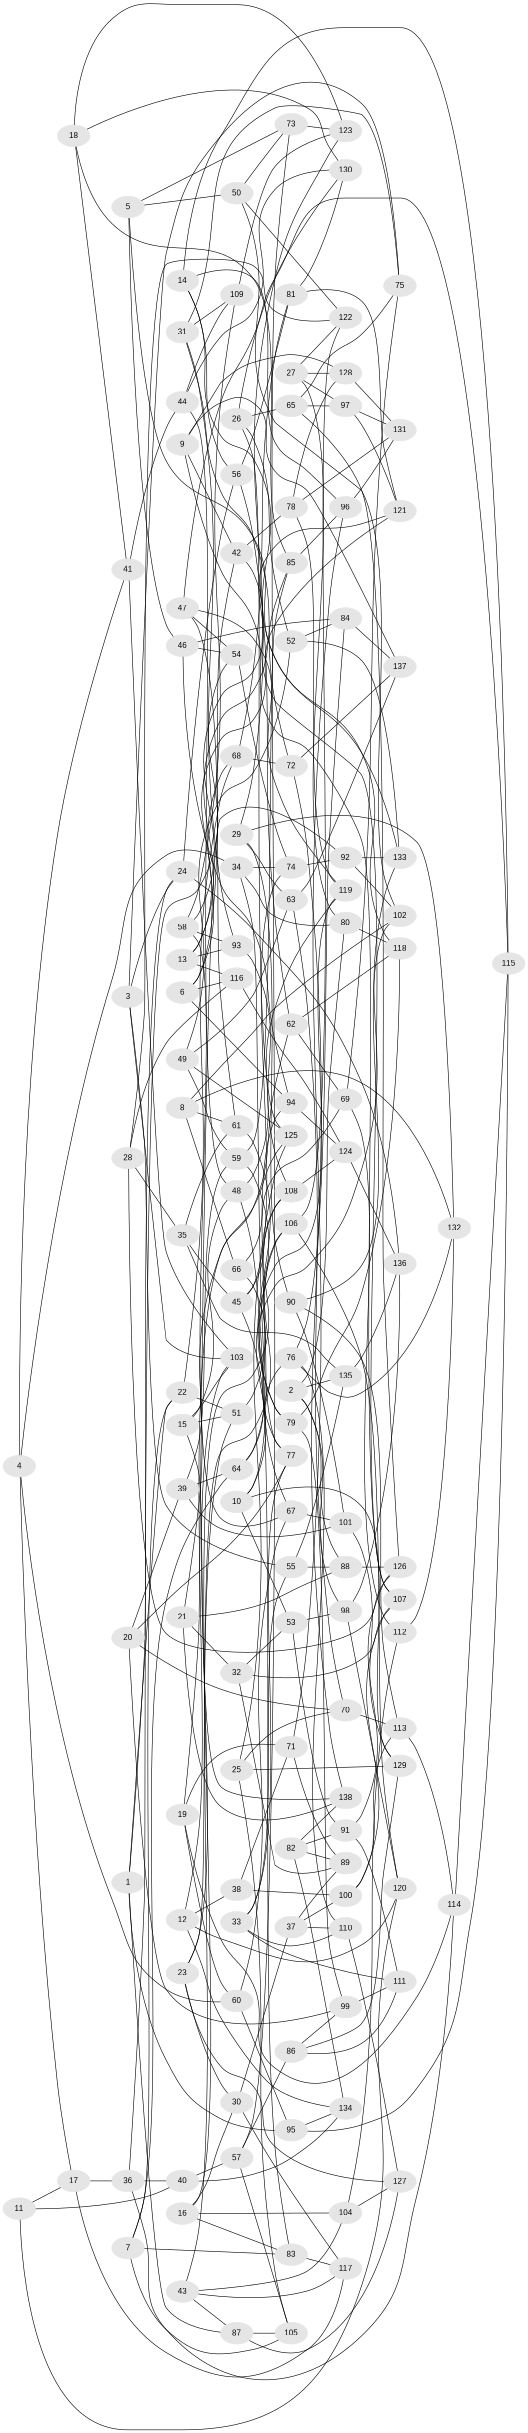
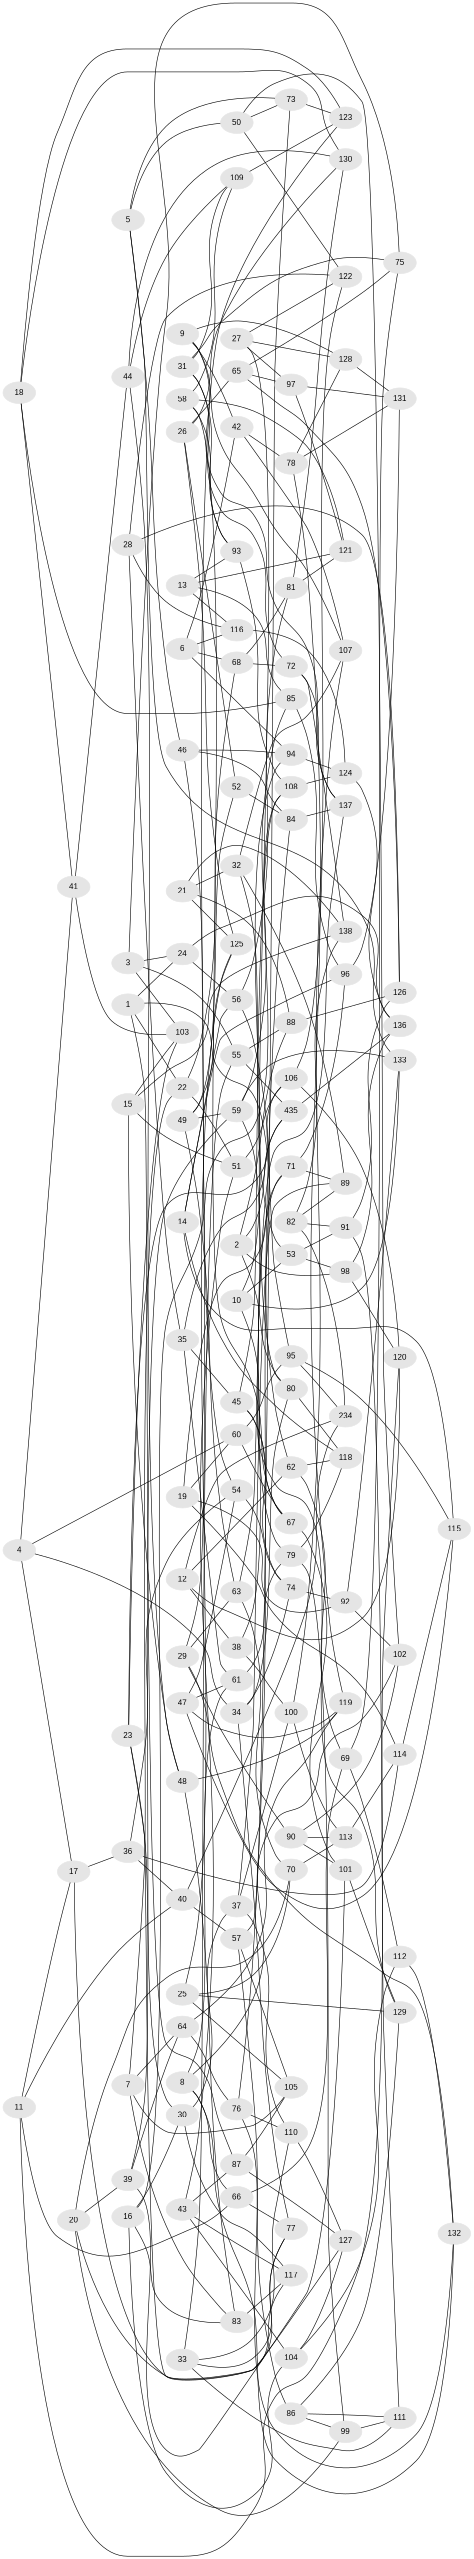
edge "52" -- "133": now "59" -- "133"
node "135": label "135" -> "435"
node "134": label "134" -> "234"
edge "11" -- "66": added
